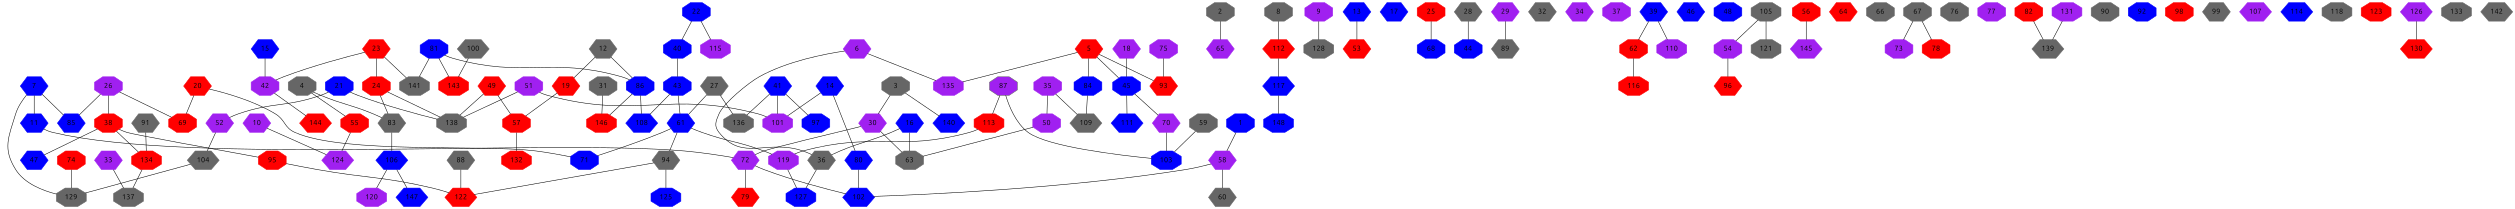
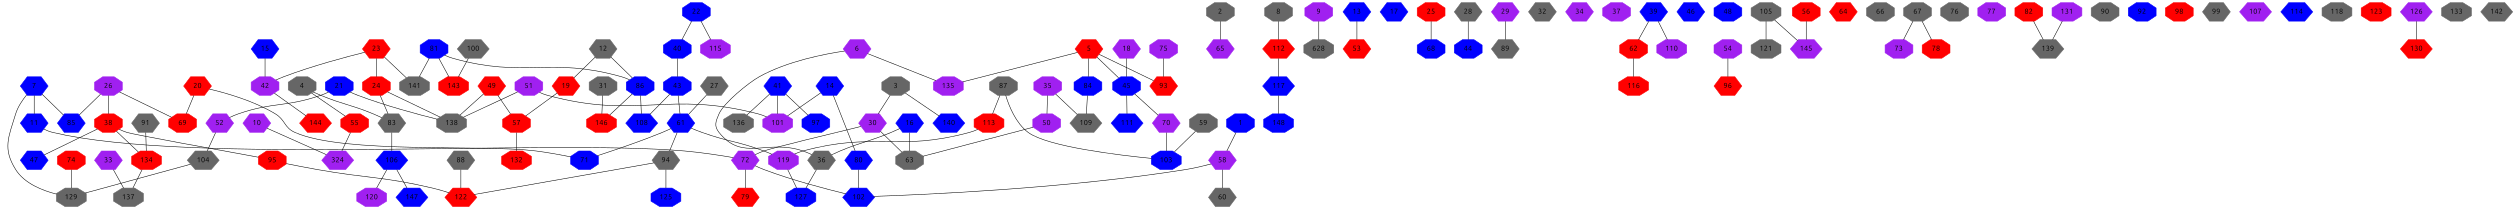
edge "105" -- "54": now "105" -- "145"
node "128": label "128" -> "628"
node "87": fillcolor purple -> gray40
edge "27" -- "136": removed
node "124": label "124" -> "324"
